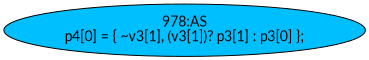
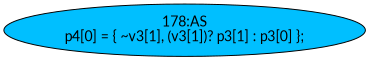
node "978:AS p4[0] = { ~v3[1], (v3[1])? p3[1] : p3[0] };": label "978:AS p4[0] = { ~v3[1], (v3[1])? p3[1] : p3[0] };" -> "178:AS p4[0] = { ~v3[1], (v3[1])? p3[1] : p3[0] };"
